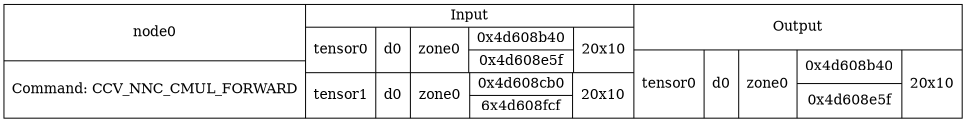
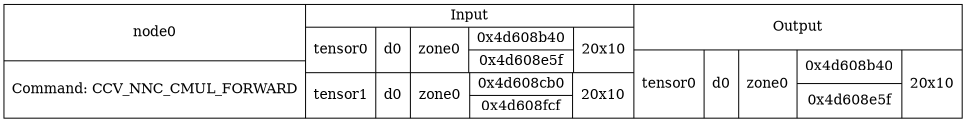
node "node0": text "6x4d608fcf" -> "0x4d608fcf"
